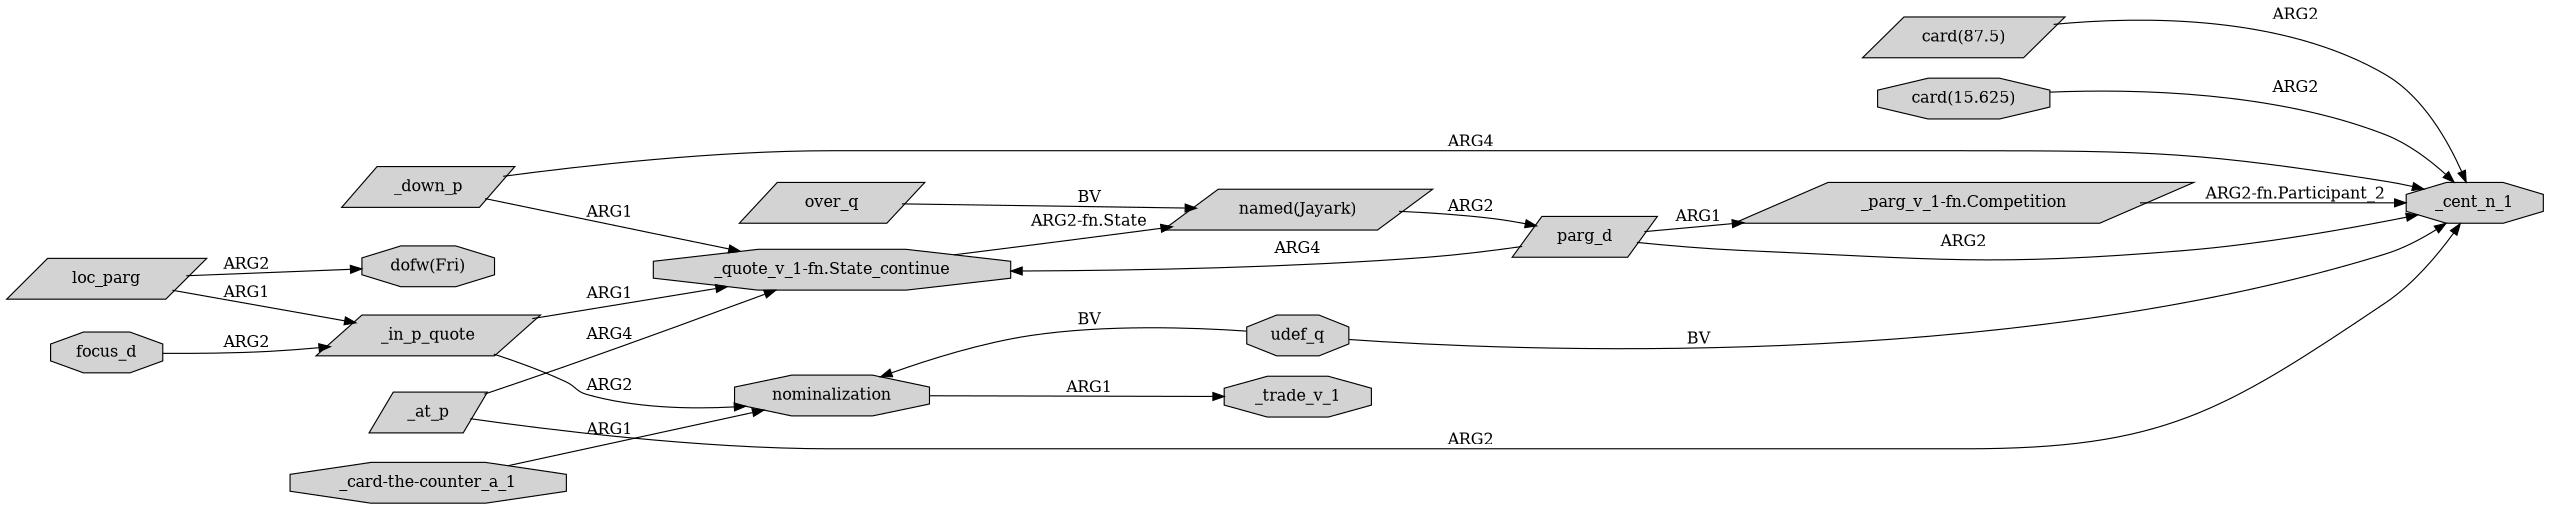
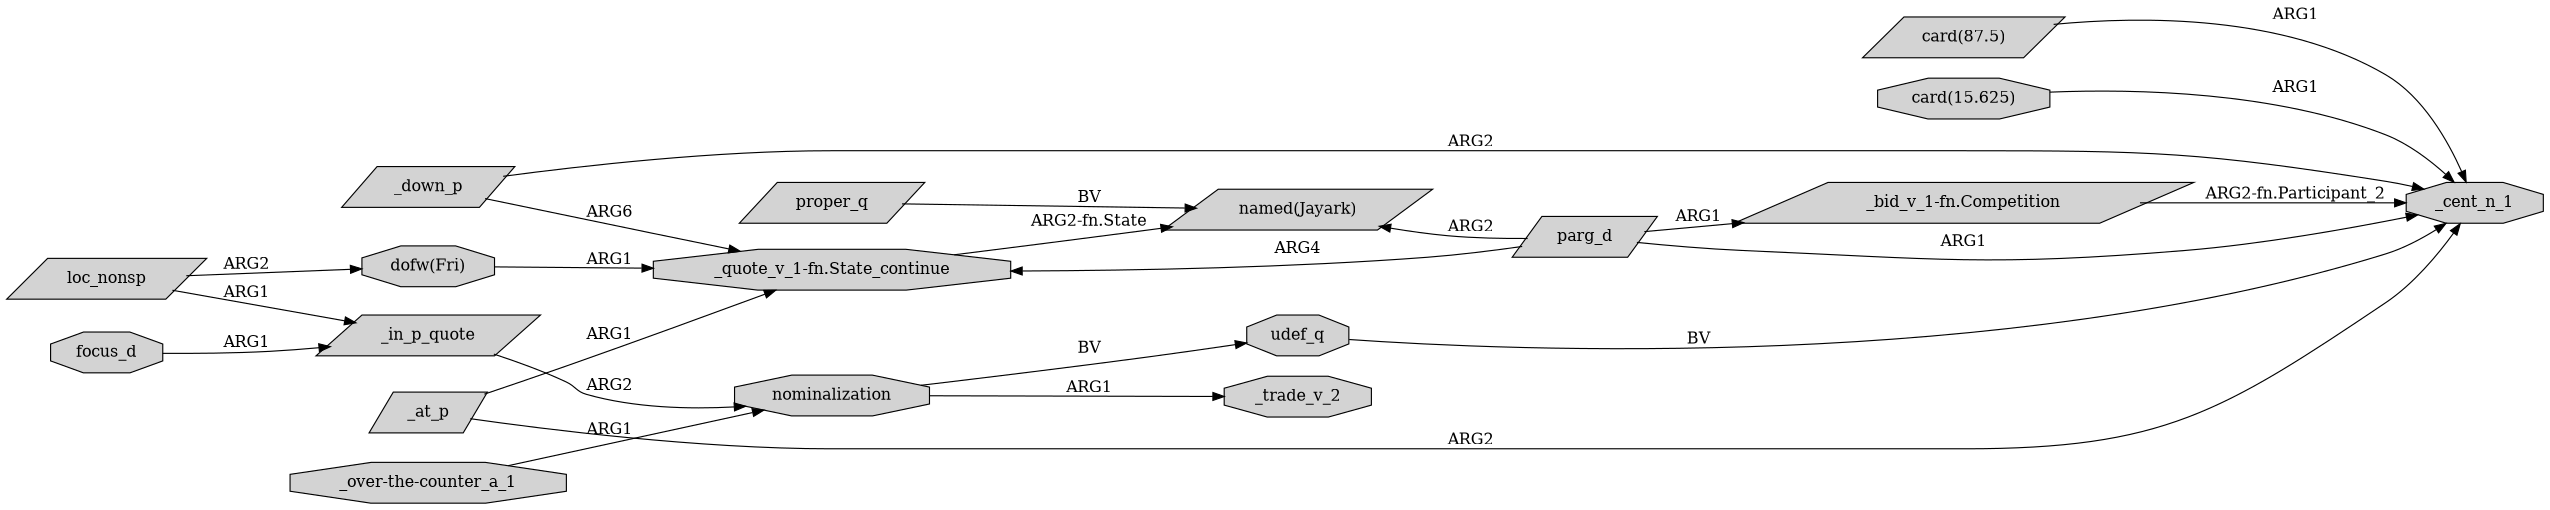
edge "card(87.5)" -> "_cent_n_1": label "ARG2" -> "ARG1"
edge "card(15.625)" -> "_cent_n_1": label "ARG2" -> "ARG1"
edge "_down_p" -> "_cent_n_1": label "ARG4" -> "ARG2"
node "over_q": label "over_q" -> "proper_q"
node "_parg_v_1-fn.Competition": label "_parg_v_1-fn.Competition" -> "_bid_v_1-fn.Competition"
edge "_down_p" -> "_quote_v_1-fn.State_continue": label "ARG1" -> "ARG6"
edge "named(Jayark)" -> "parg_d": reversed
edge "parg_d" -> "_cent_n_1": label "ARG2" -> "ARG1"
node "loc_parg": label "loc_parg" -> "loc_nonsp"
edge "_in_p_quote" -> "_quote_v_1-fn.State_continue": now "dofw(Fri)" -> "_quote_v_1-fn.State_continue"
edge "udef_q" -> "nominalization": reversed
edge "_at_p" -> "_quote_v_1-fn.State_continue": label "ARG4" -> "ARG1"
edge "focus_d" -> "_in_p_quote": label "ARG2" -> "ARG1"
node "_trade_v_1": label "_trade_v_1" -> "_trade_v_2"
node "_card-the-counter_a_1": label "_card-the-counter_a_1" -> "_over-the-counter_a_1"
